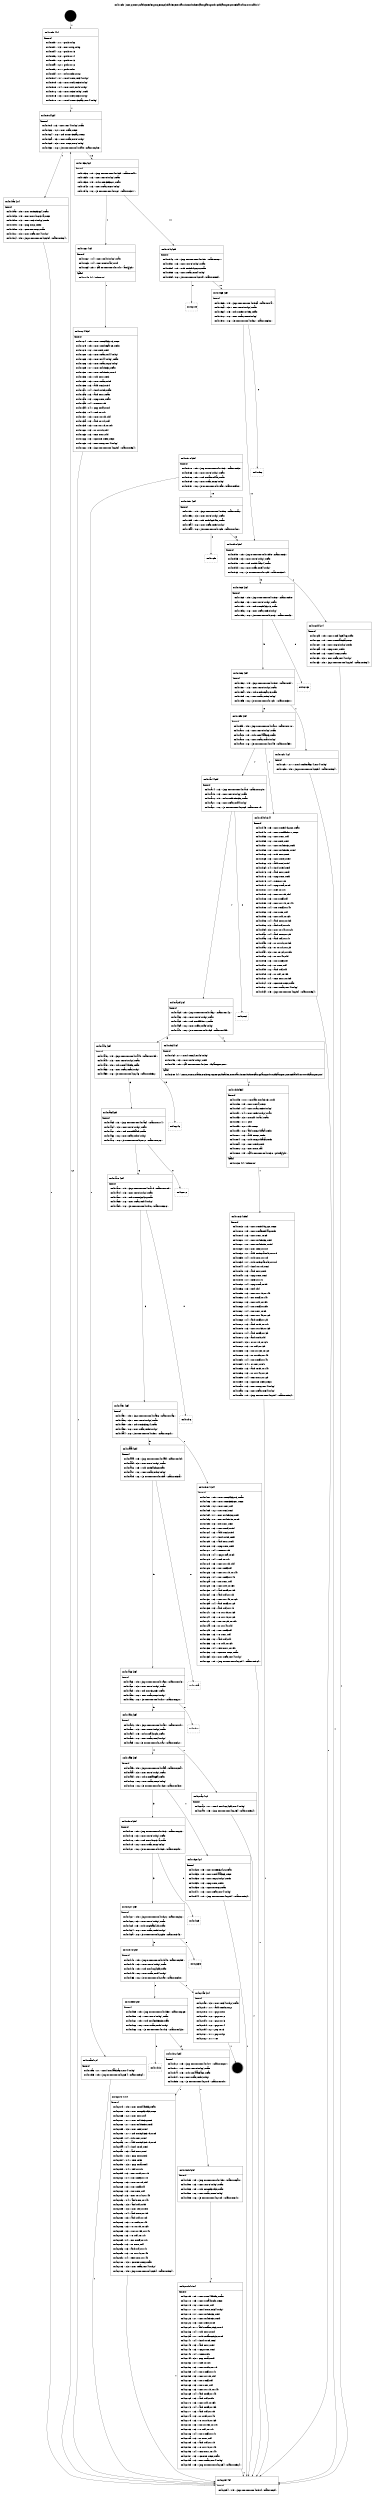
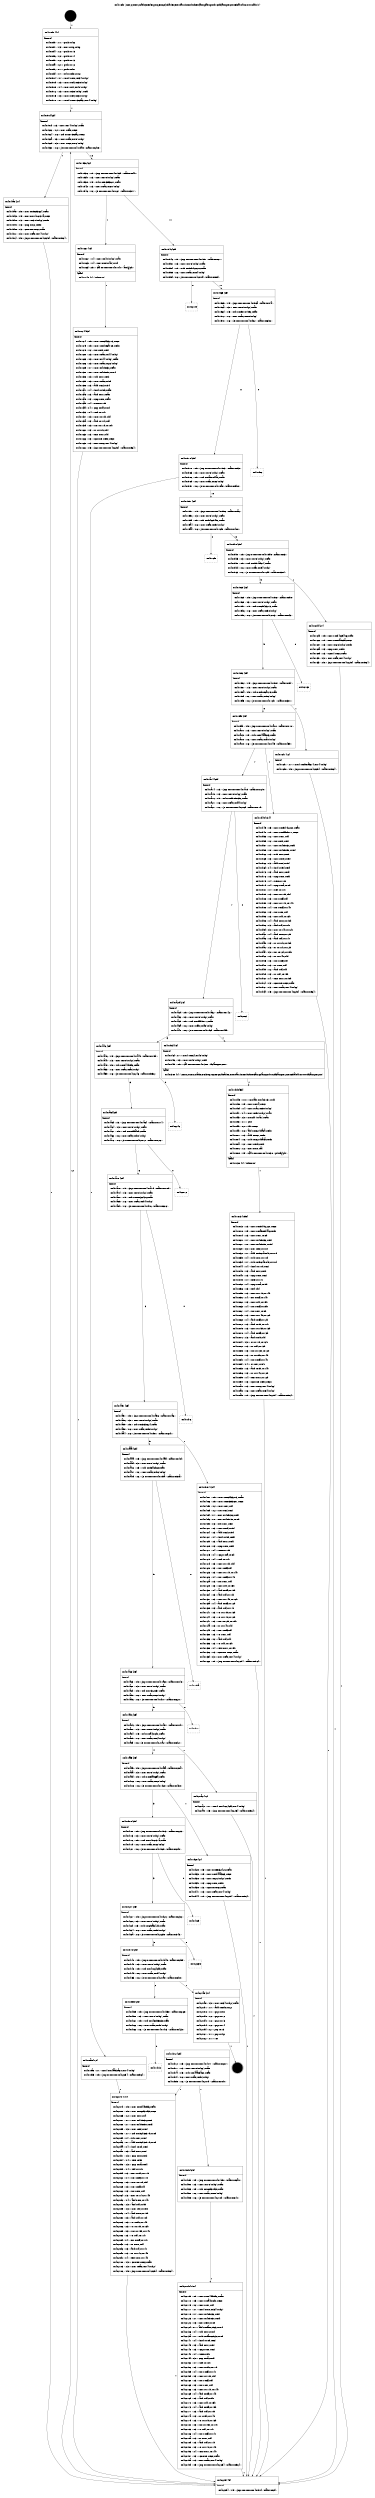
edge "0x401965 [25]" -> "0x4019b0 [25]": now "0x401965 [25]" -> "0x40197e [25]"
edge "0x401a46 [25]" -> "0x402246": label " 12" -> " 0"
edge "0x401b59 [25]" -> "0x401b72 [25]": removed, label "2"
edge "0x401eae [12]" -> "0x402254 [5]": now "0x401eae [12]" -> "0x40207b [144]"
